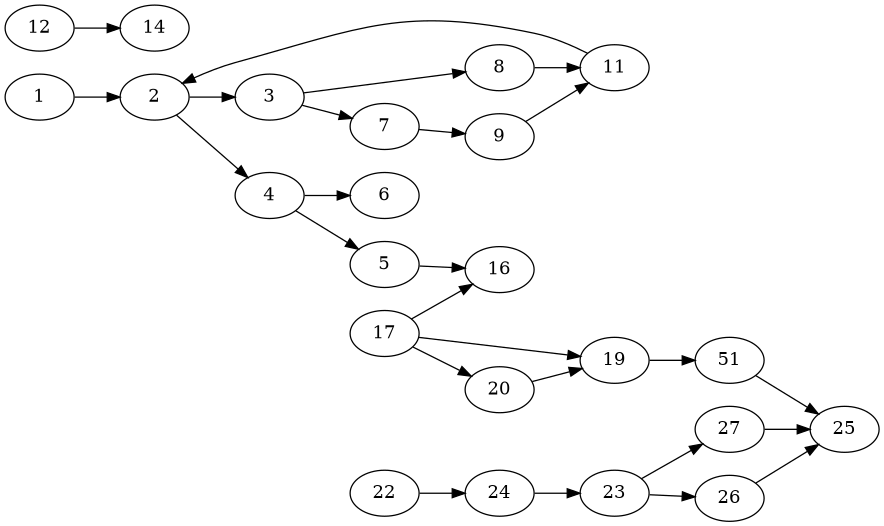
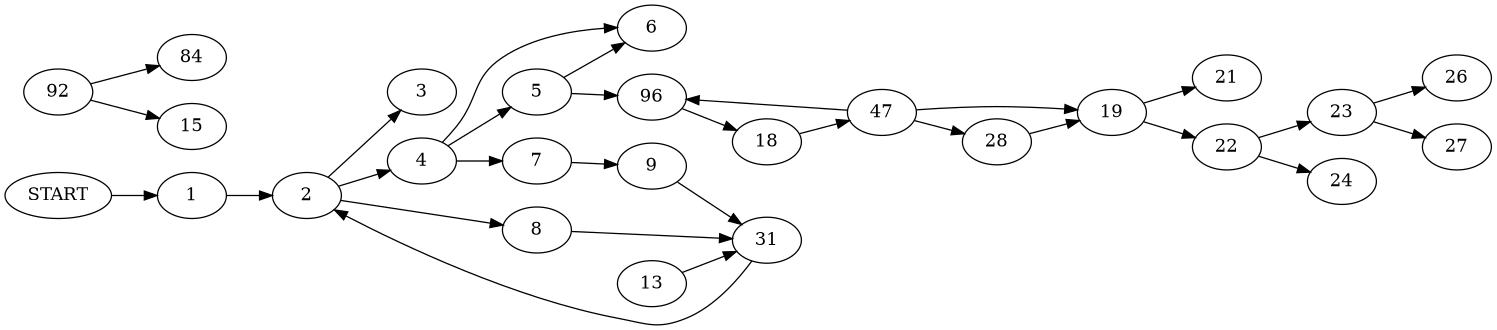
node "12": label "12" -> "92"
node "14": label "14" -> "84"
edge "5" -> "6": added
node "11": label "11" -> "31"
edge "3" -> "8": now "2" -> "8"
edge "3" -> "7": now "4" -> "7"
node "15": added
edge "19" -> "22": added
node "18": added
node "START": added
node "16": label "16" -> "96"
node "13": added
node "17": label "17" -> "47"
node "51": label "51" -> "21"
node "20": label "20" -> "28"
node "25": removed
edge "24" -> "23": now "22" -> "23"
